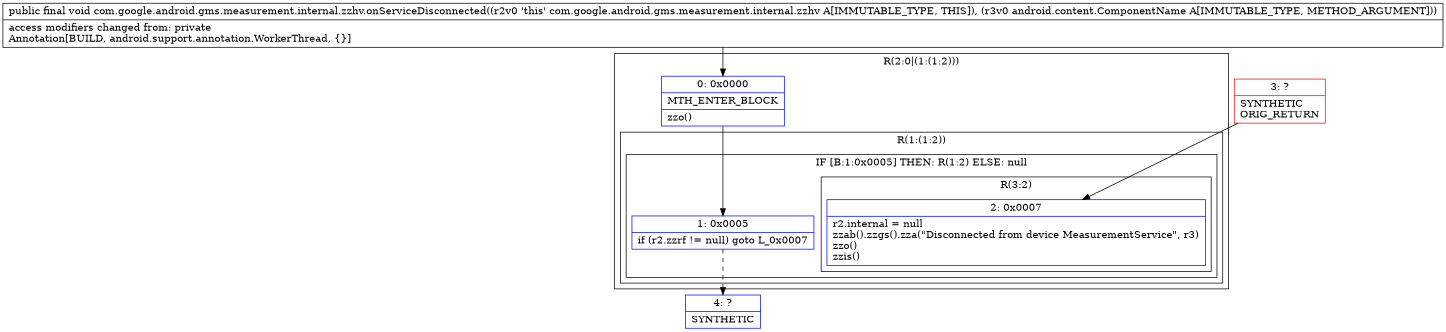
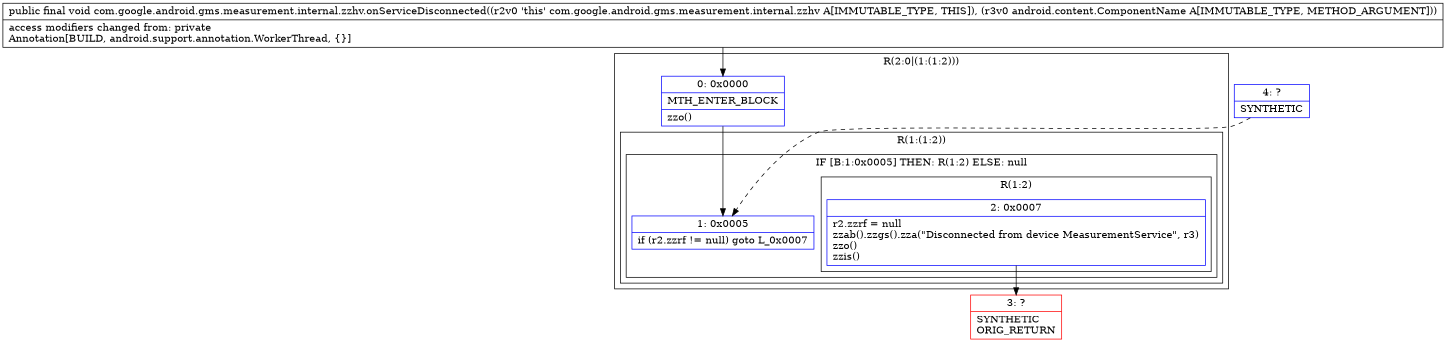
edge "3: ?" -> "2: 0x0007": reversed
cluster "R(3:2)": label "R(3:2)" -> "R(1:2)"
node "2: 0x0007": text "r2.internal = null" -> "r2.zzrf = null"
edge "1: 0x0005" -> "4: ?": reversed
